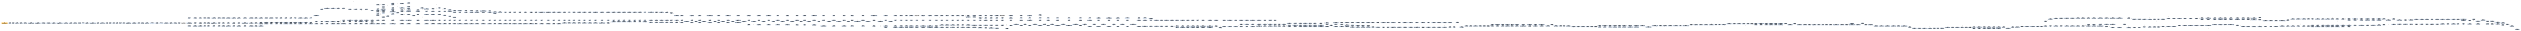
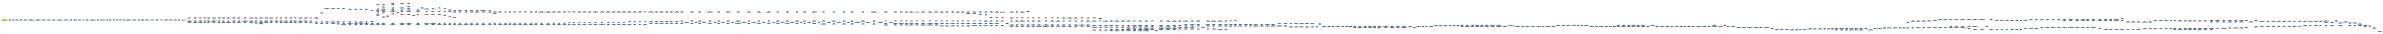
node "0x035704ca shrl $0xb<UINT8>, %edx": removed
